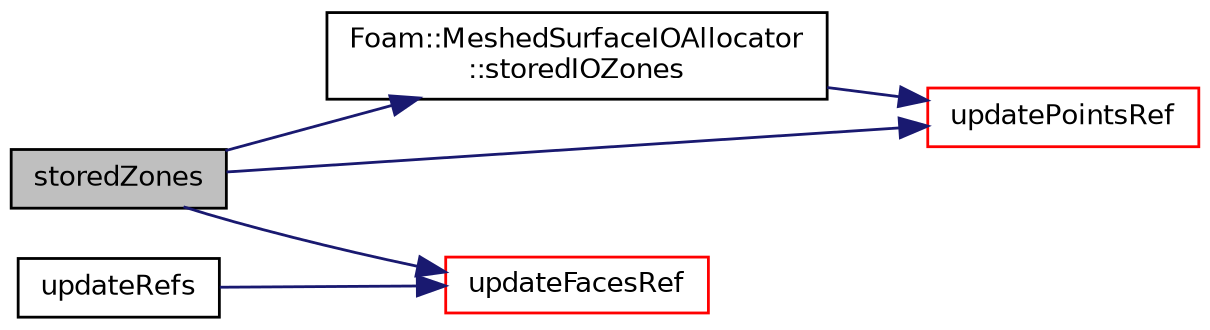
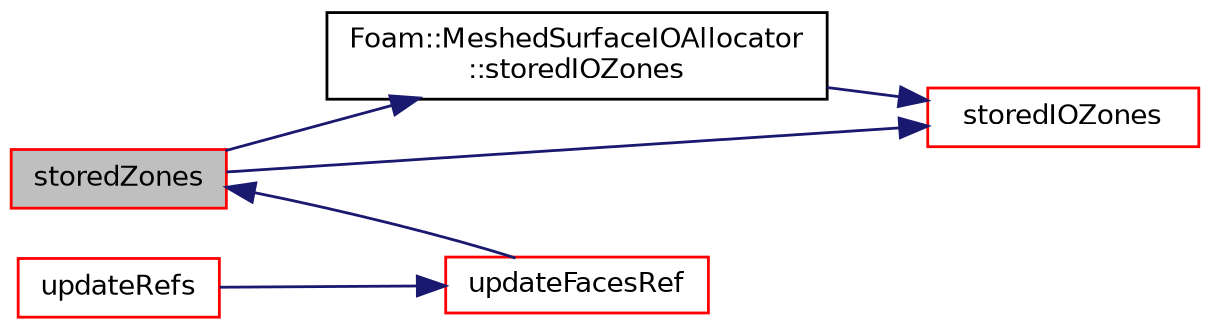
node "updatePointsRef": label "updatePointsRef" -> "storedIOZones"
node "storedZones": color black -> red
edge "storedZones" -> "updateFacesRef": reversed
node "updateRefs": color black -> red
